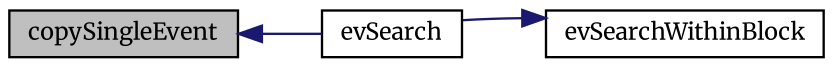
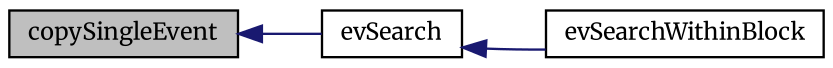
edge "evSearch" -> "evSearchWithinBlock": reversed
